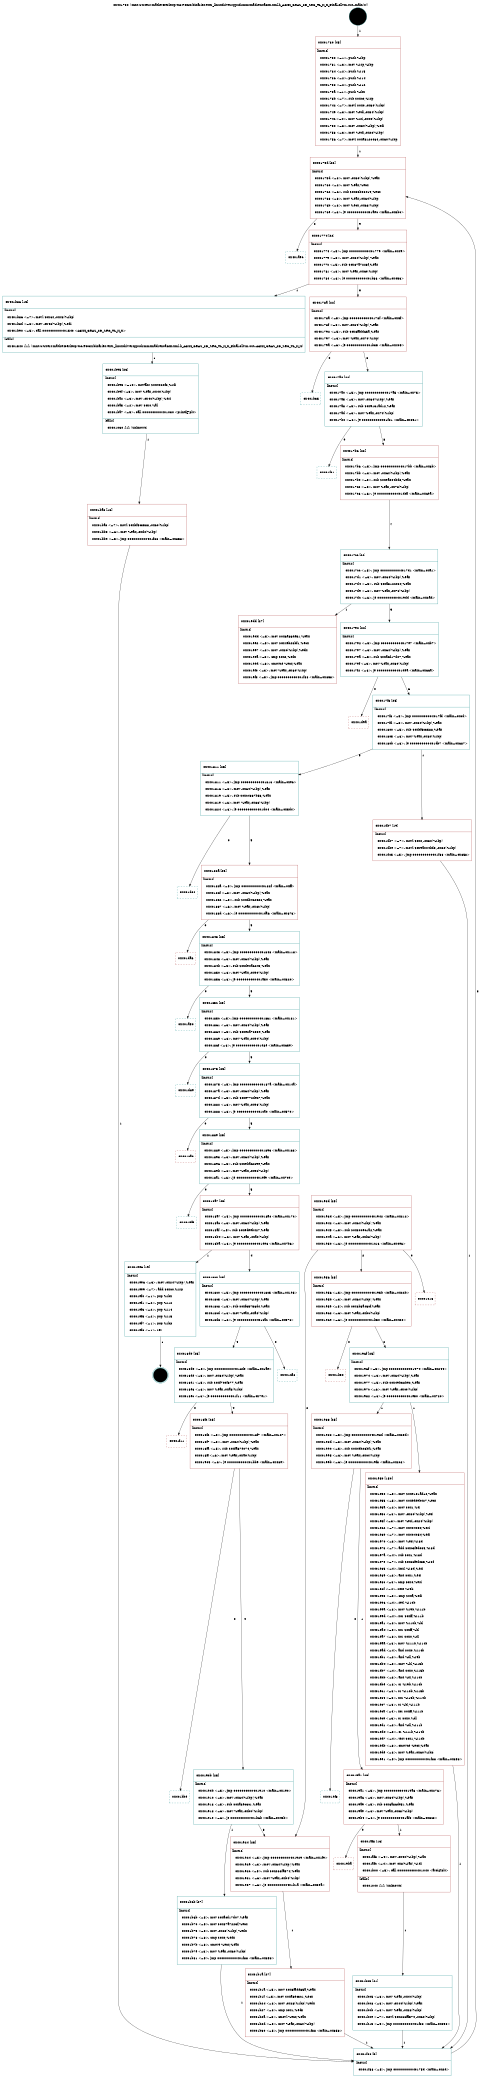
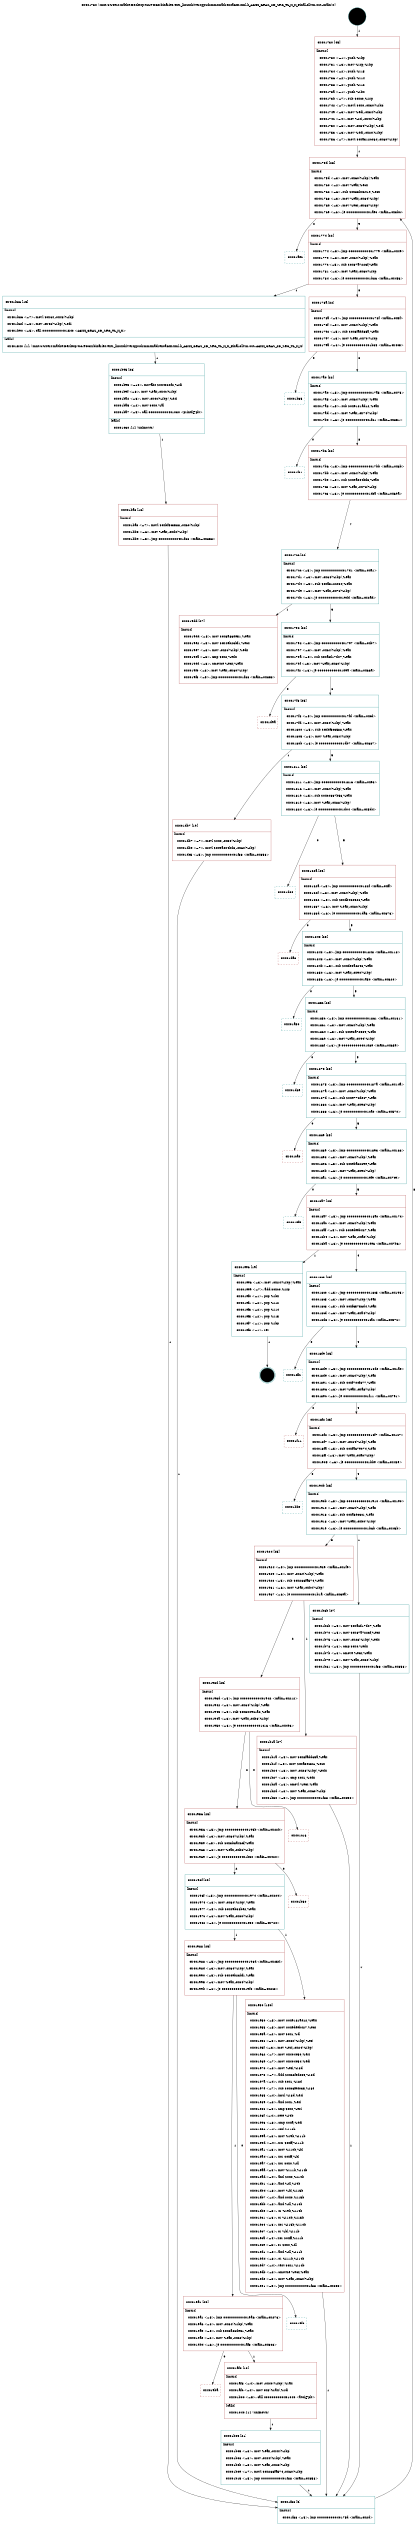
edge "0x40193d [25]" -> "0x401924 [25]": reversed
edge "0x401b6b [27]" -> "0x401f88 [5]": label " 1" -> " 7"
